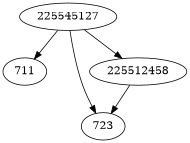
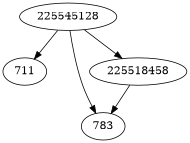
node "225545127": label "225545127" -> "225545128"
node "225512458": label "225512458" -> "225518458"
node "723": label "723" -> "783"
